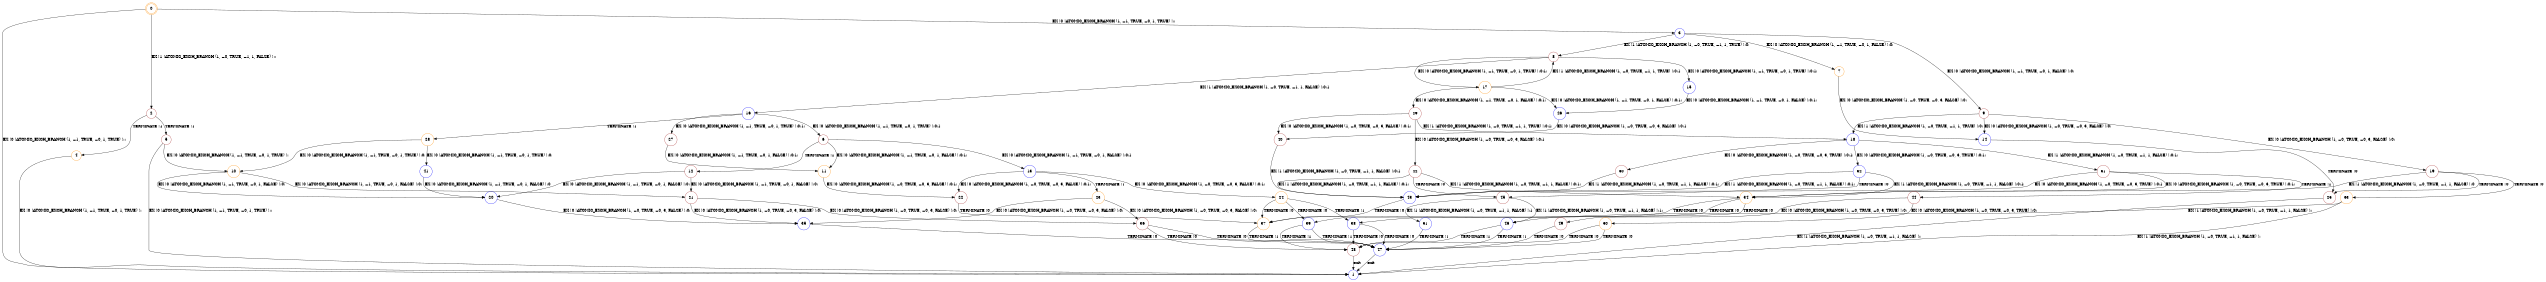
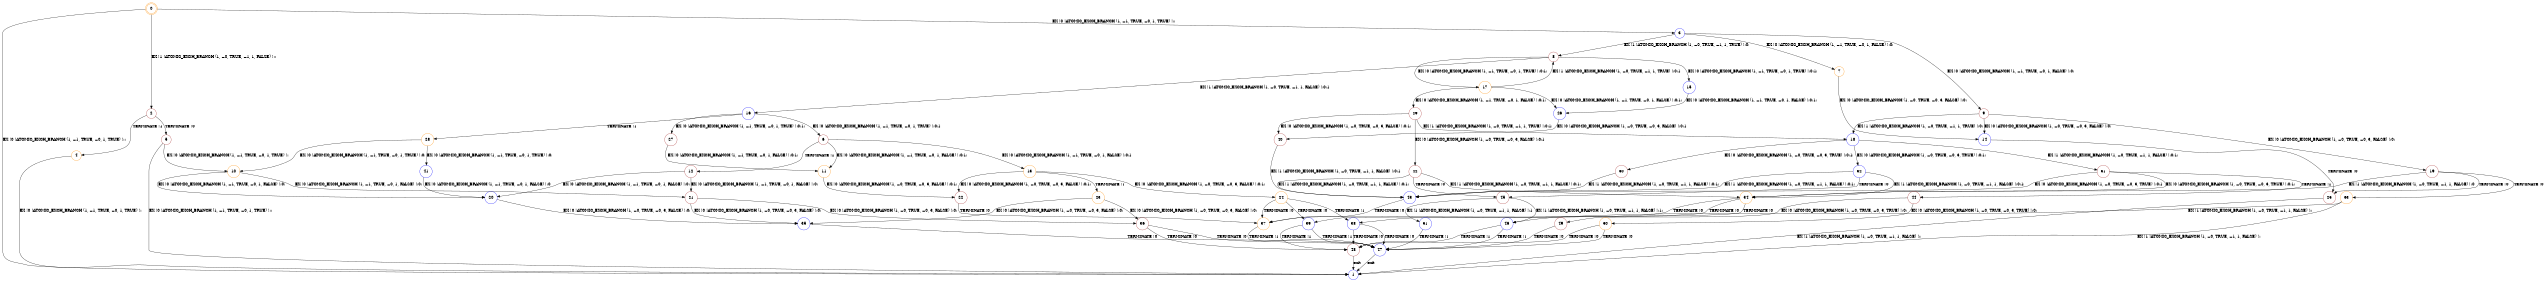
edge "2" -> "5": label "TERMINATE !1" -> "TERMINATE !0"
node "13": color blue -> darkorange
